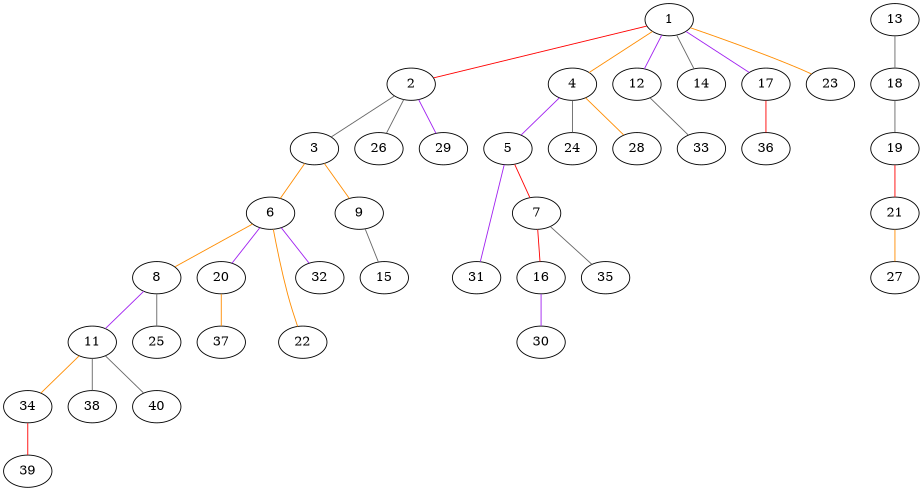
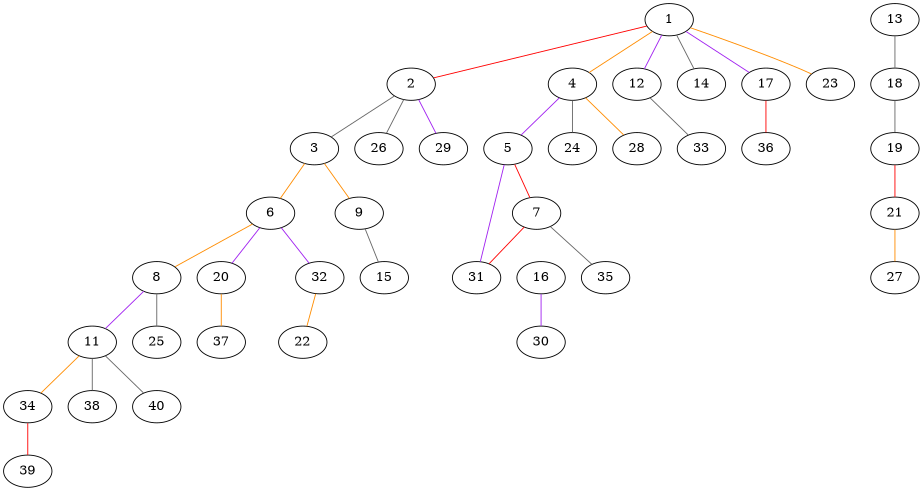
edge "7" -- "16": now "7" -- "31"
edge "6" -- "22": now "32" -- "22"
